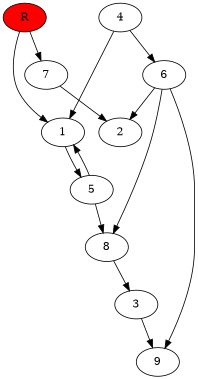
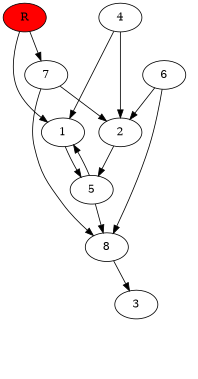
edge "4" -> "6": now "4" -> "2"
edge "2" -> "5": added
edge "7" -> "8": added
node "9": removed
